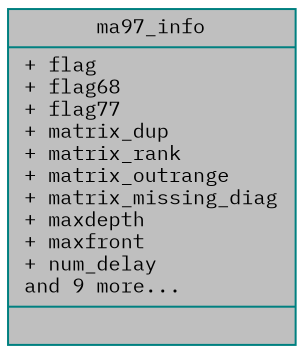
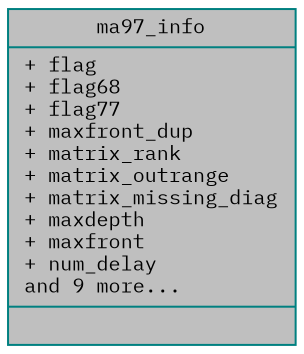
node "ma97_info": text "+ matrix_dup" -> "+ maxfront_dup"
